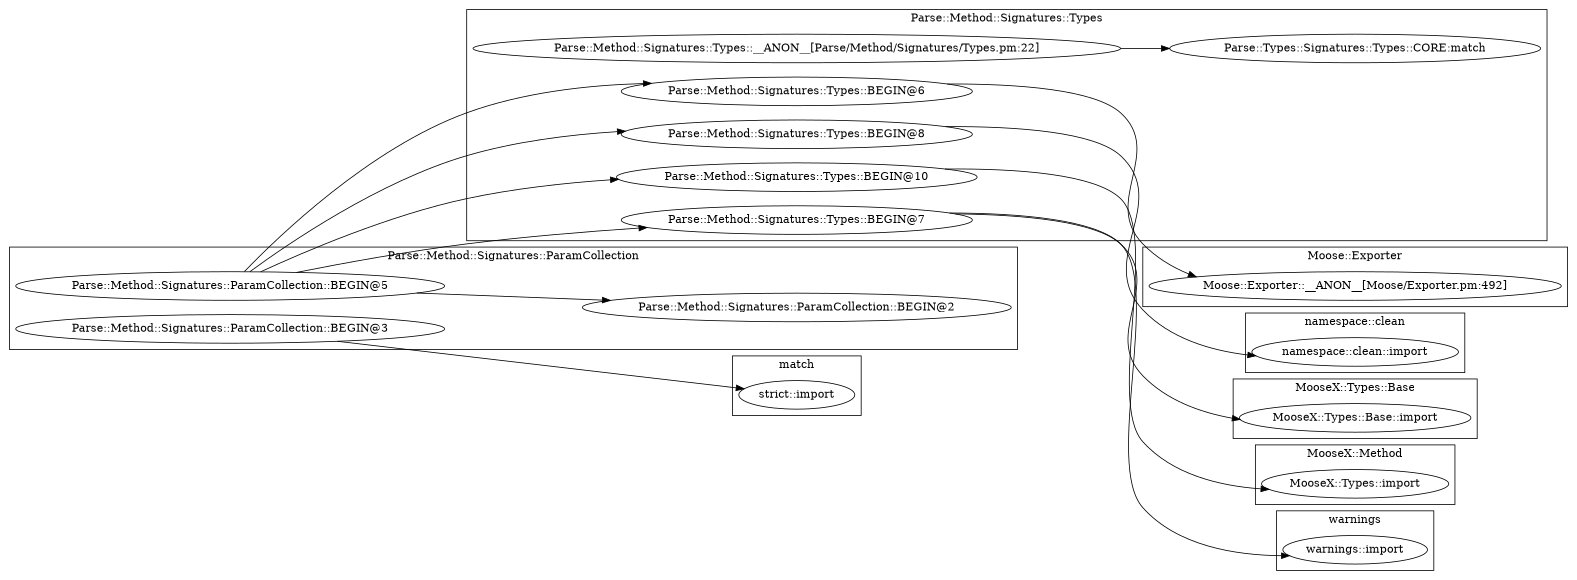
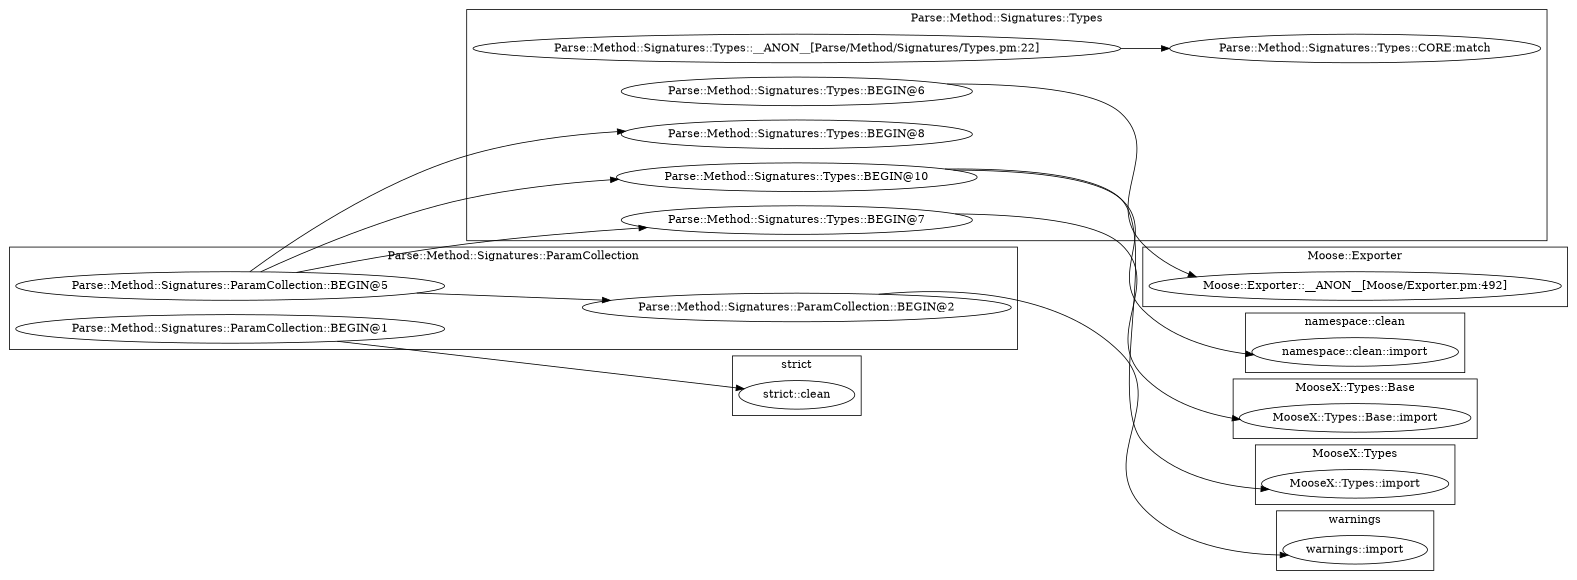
node "Parse::Types::Signatures::Types::CORE:match": label "Parse::Types::Signatures::Types::CORE:match" -> "Parse::Method::Signatures::Types::CORE:match"
edge "Parse::Method::Signatures::ParamCollection::BEGIN@5" -> "Parse::Method::Signatures::Types::BEGIN@6": removed
edge "Parse::Method::Signatures::Types::BEGIN@8" -> "namespace::clean::import": now "Parse::Method::Signatures::Types::BEGIN@10" -> "namespace::clean::import"
node "Parse::Method::Signatures::ParamCollection::BEGIN@3": label "Parse::Method::Signatures::ParamCollection::BEGIN@3" -> "Parse::Method::Signatures::ParamCollection::BEGIN@1"
cluster "match": label "match" -> "strict"
node "strict::import": label "strict::import" -> "strict::clean"
edge "Parse::Method::Signatures::Types::BEGIN@7" -> "warnings::import": now "Parse::Method::Signatures::ParamCollection::BEGIN@2" -> "warnings::import"
cluster "MooseX::Method": label "MooseX::Method" -> "MooseX::Types"
